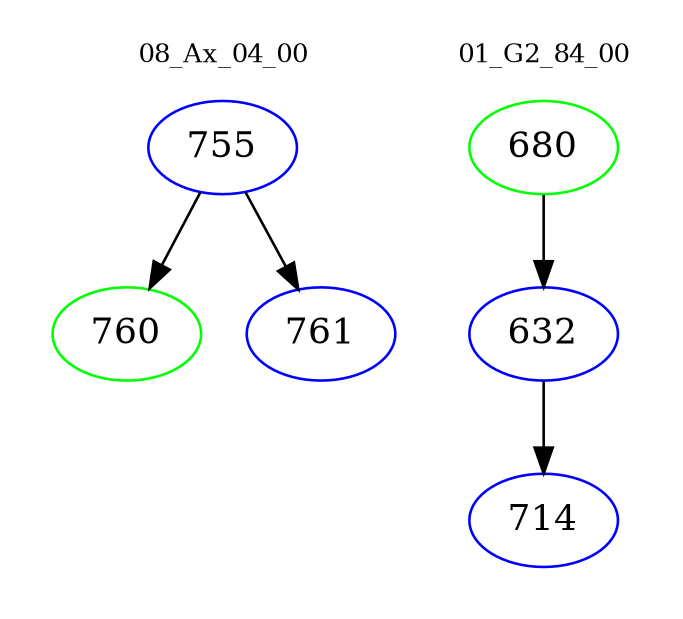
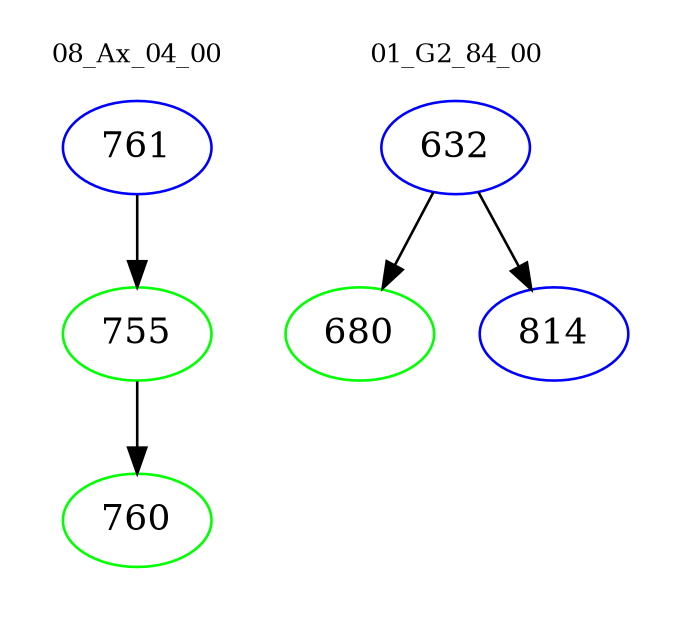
node "755": color blue -> green
edge "680" -> "632": reversed
edge "755" -> "761": reversed
node "714": label "714" -> "814"
